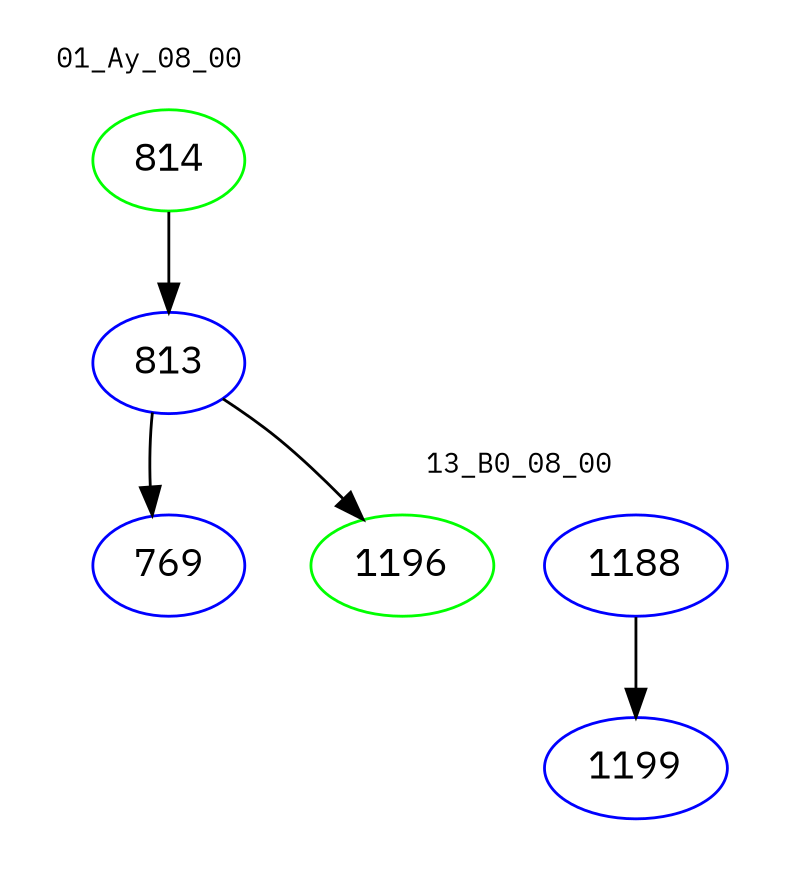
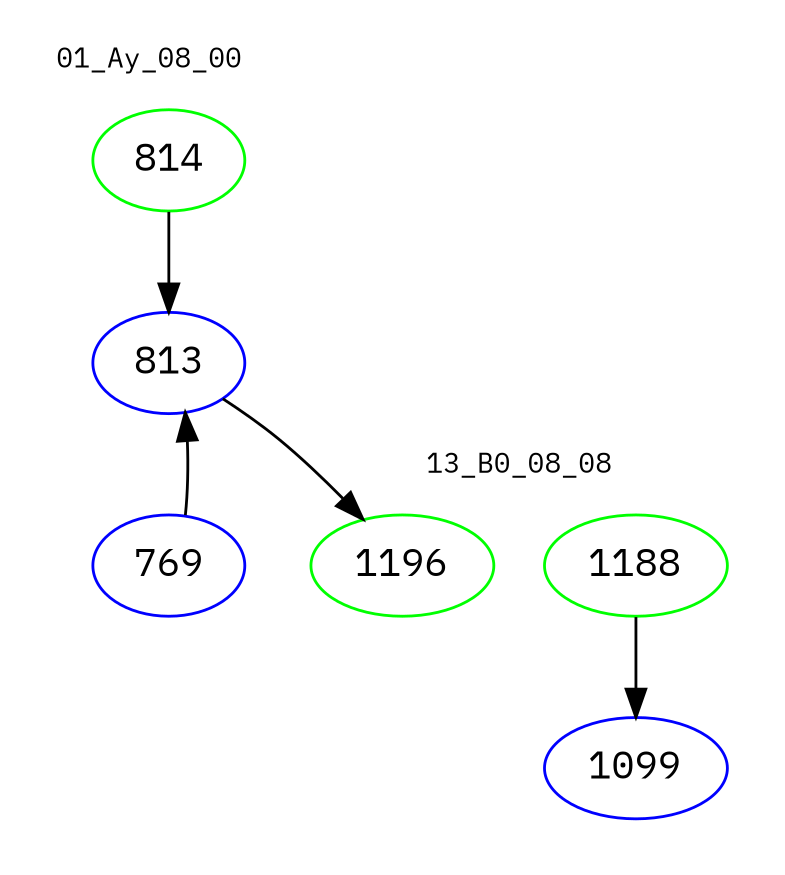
edge "813" -> "769": reversed
cluster "13_B0_08_00": label "13_B0_08_00" -> "13_B0_08_08"
node "1188": color blue -> green
node "1199": label "1199" -> "1099"
